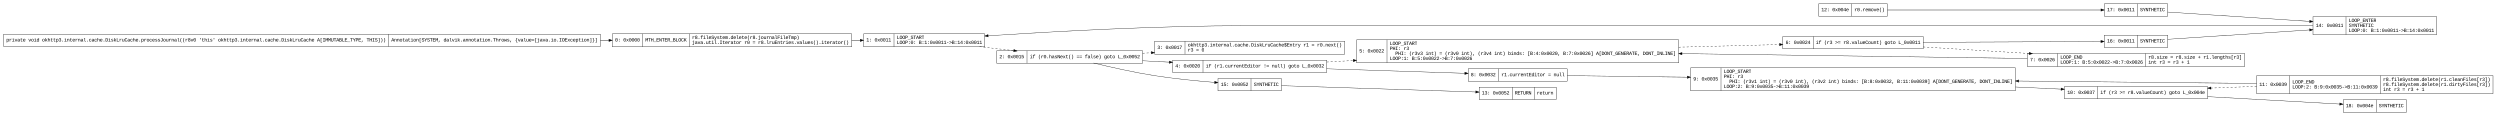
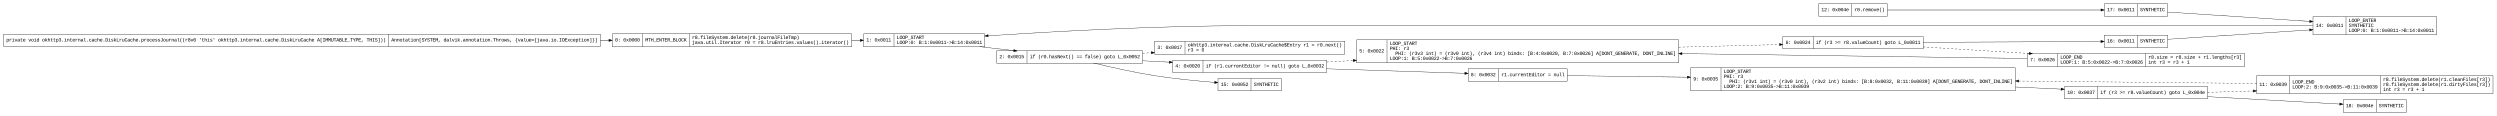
edge "1: 0x0011" -> "2: 0x0015": style dashed -> solid
edge "11: 0x0039" -> "9: 0x0035": style solid -> dashed
edge "11: 0x0039" -> "10: 0x0037": reversed
node "13: 0x0052": removed
